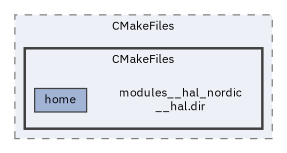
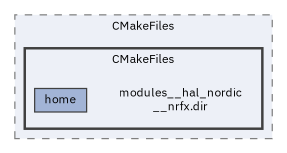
node "modules__hal_nordic __hal.dir": label "modules__hal_nordic __hal.dir" -> "modules__hal_nordic __nrfx.dir"
